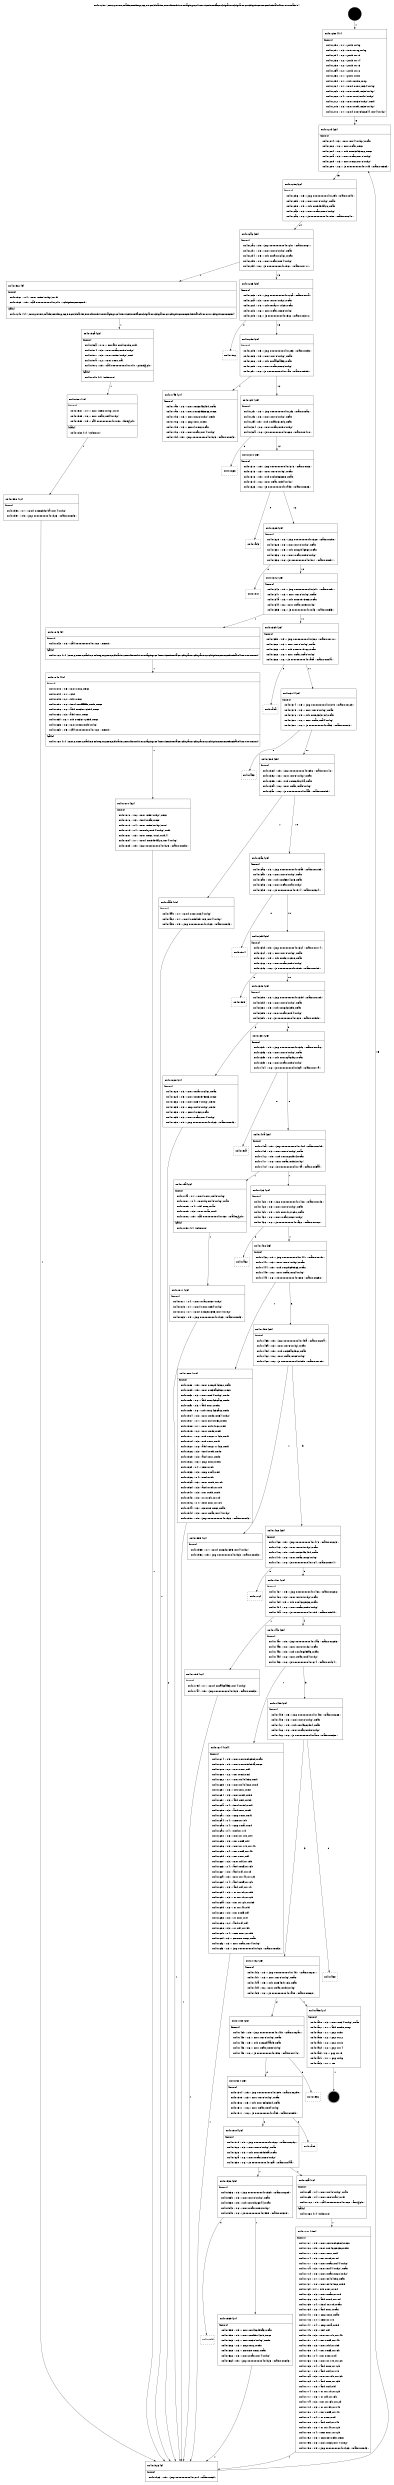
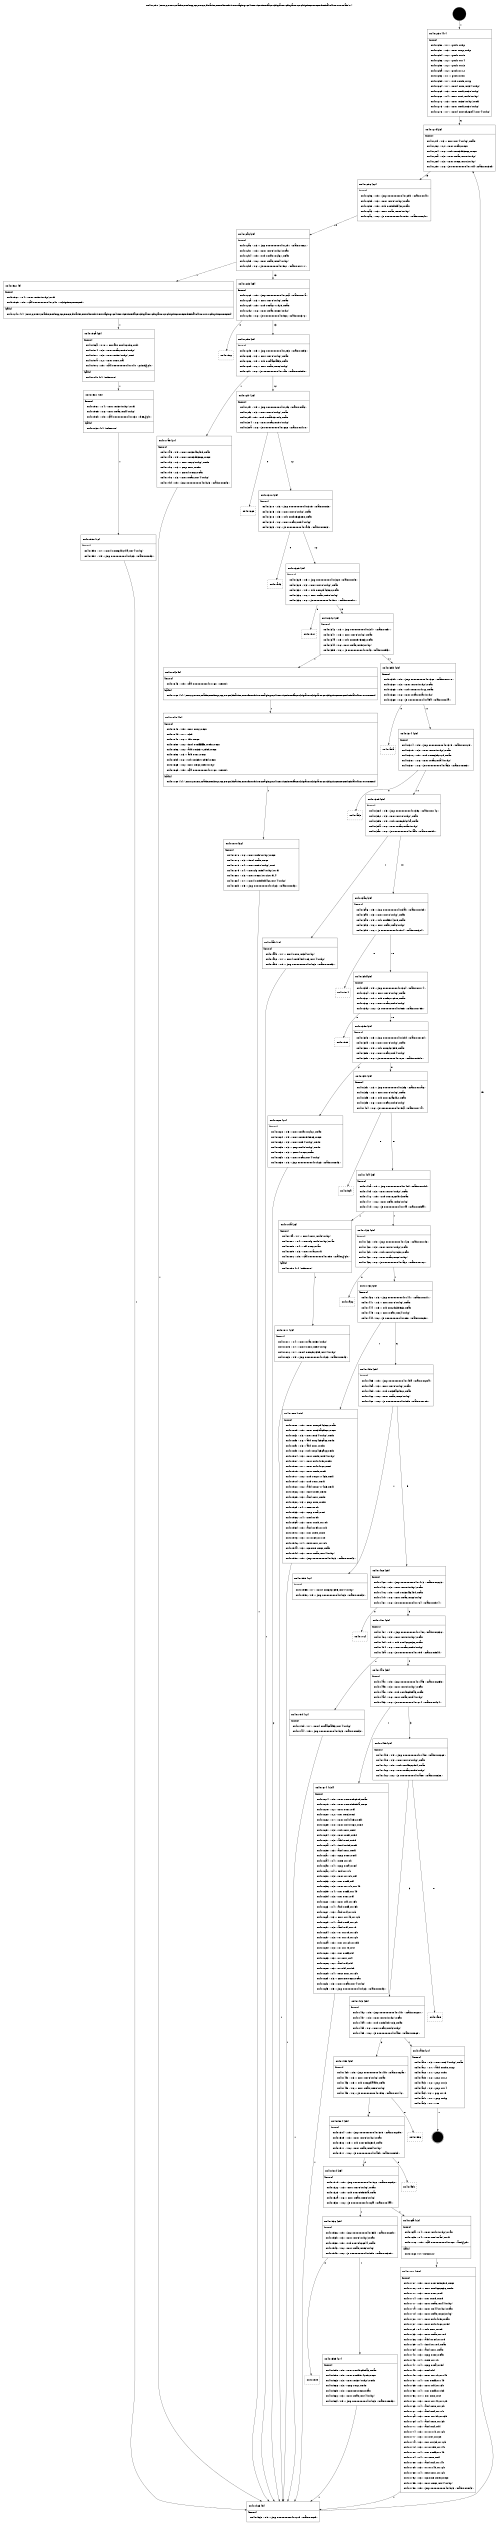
edge "0x4017a9 [27]" -> "0x401b23 [5]": added, label "1"
